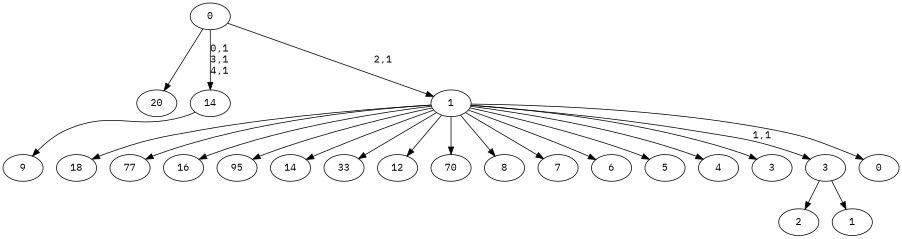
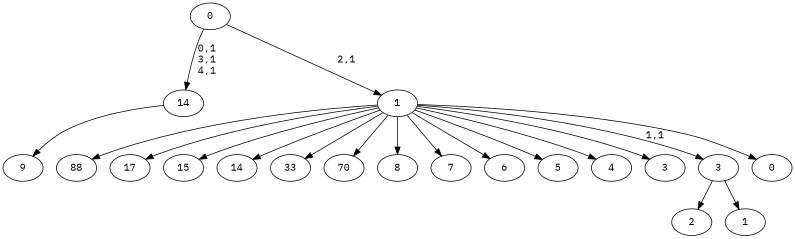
node "20": removed
node "18": label "18" -> "88"
node "77": label "77" -> "17"
node "16": removed
node "95": label "95" -> "15"
node "12": removed
